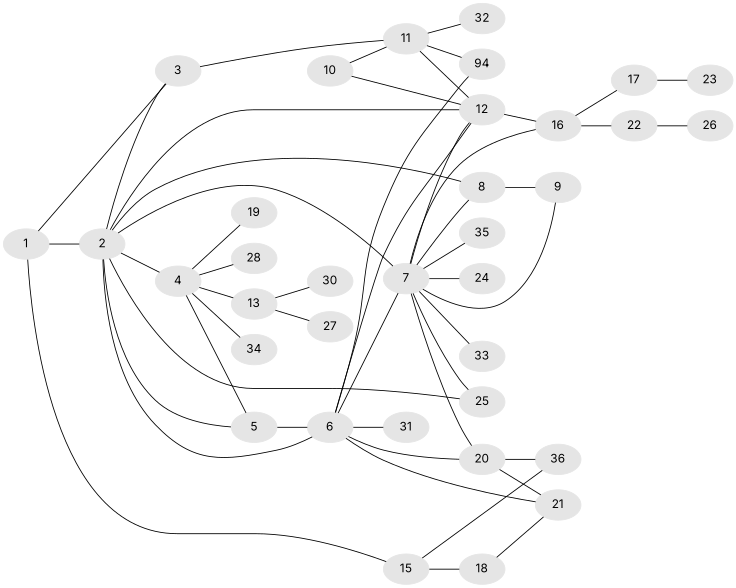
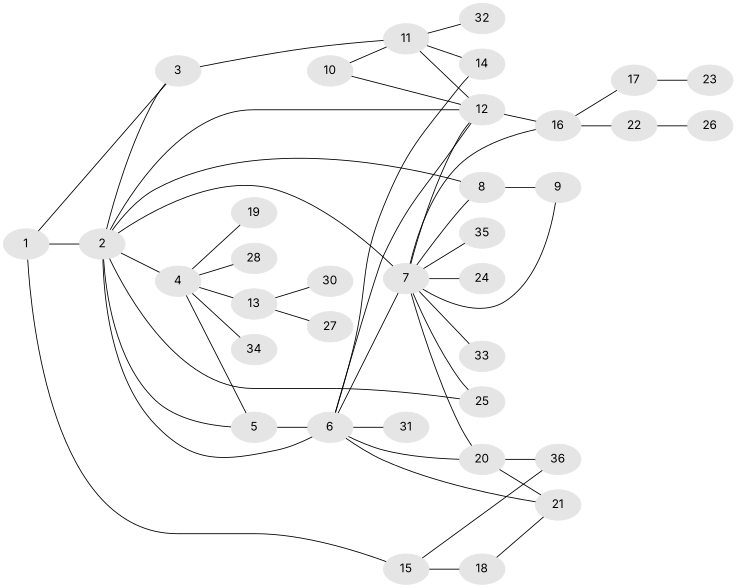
node "94": label "94" -> "14"
